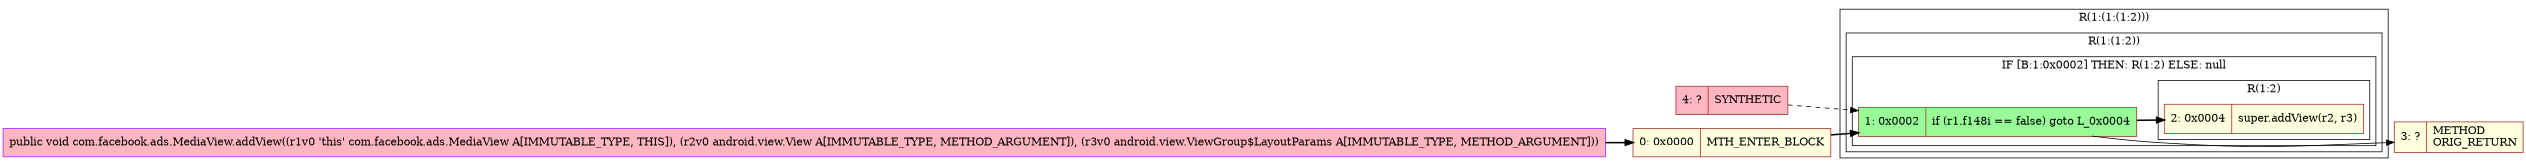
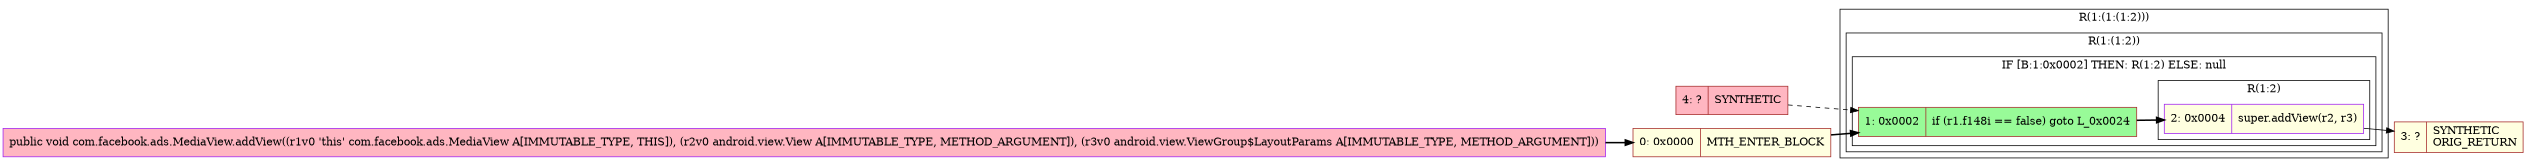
node "2: 0x0004": color brown -> purple
node "1: 0x0002": text "if (r1.f148i == false) goto L_0x0004" -> "if (r1.f148i == false) goto L_0x0024"
node "3: ?": text "METHOD" -> "SYNTHETIC"
edge "1: 0x0002" -> "3: ?": now "2: 0x0004" -> "3: ?"
